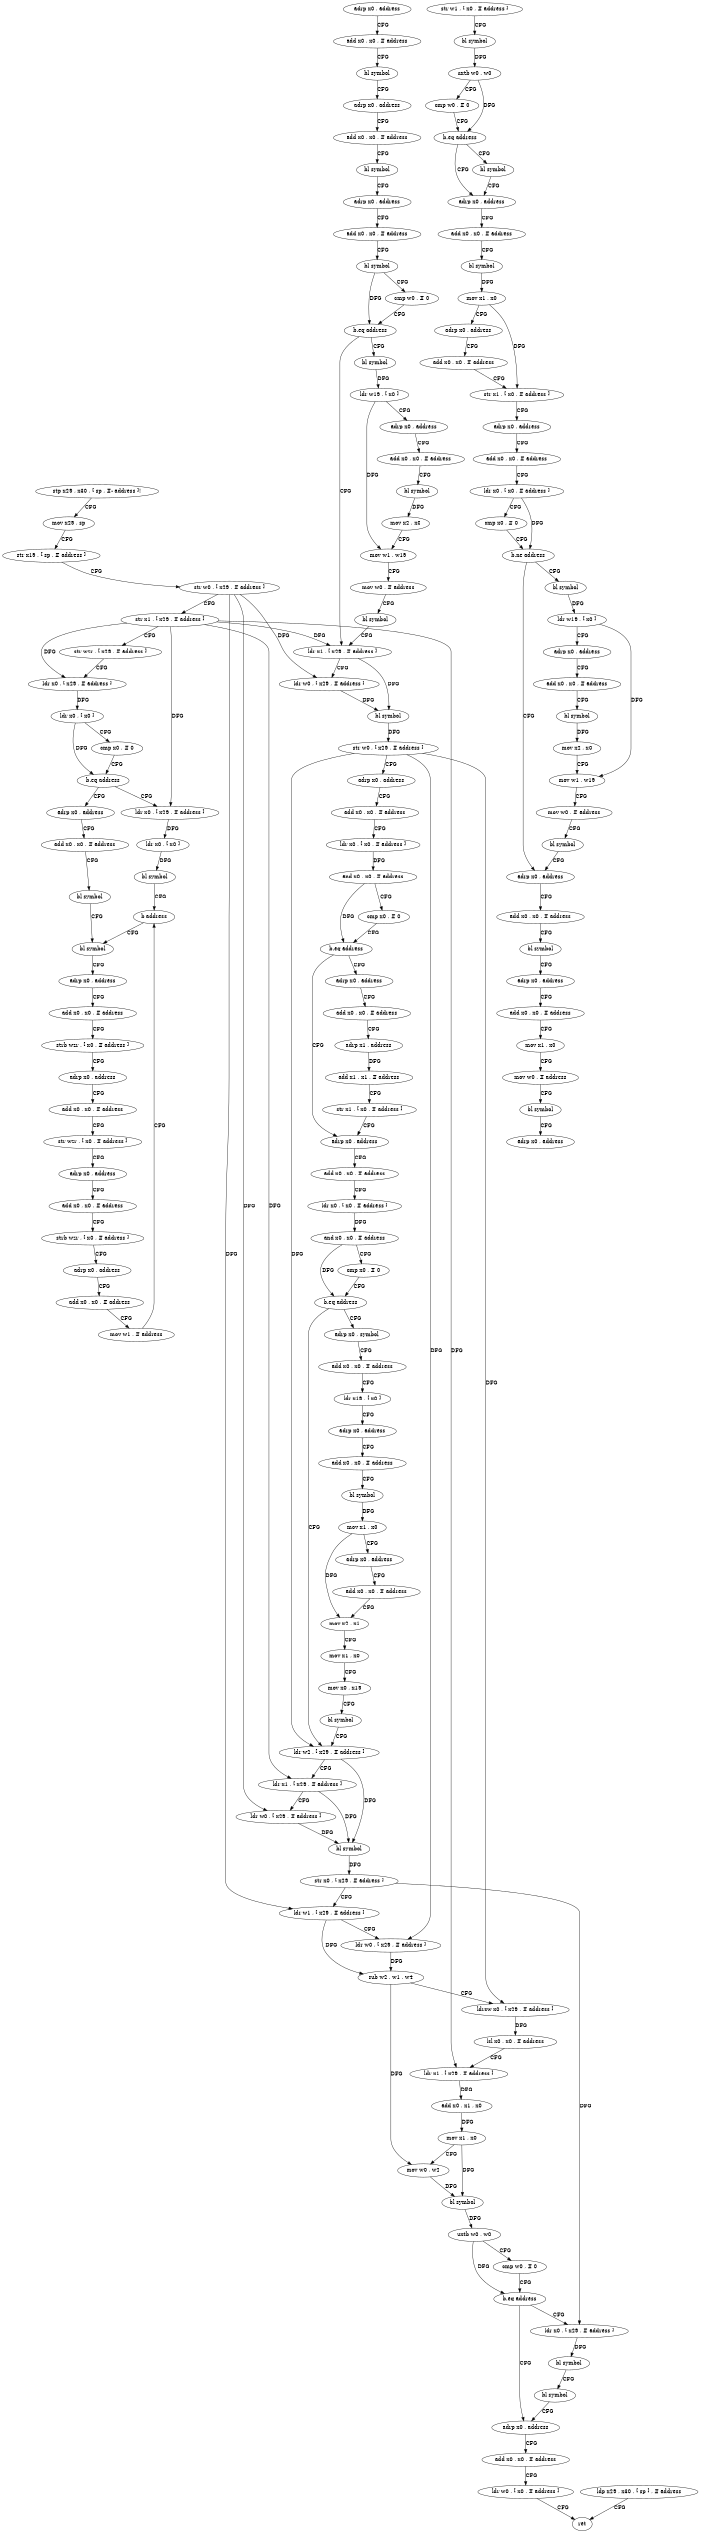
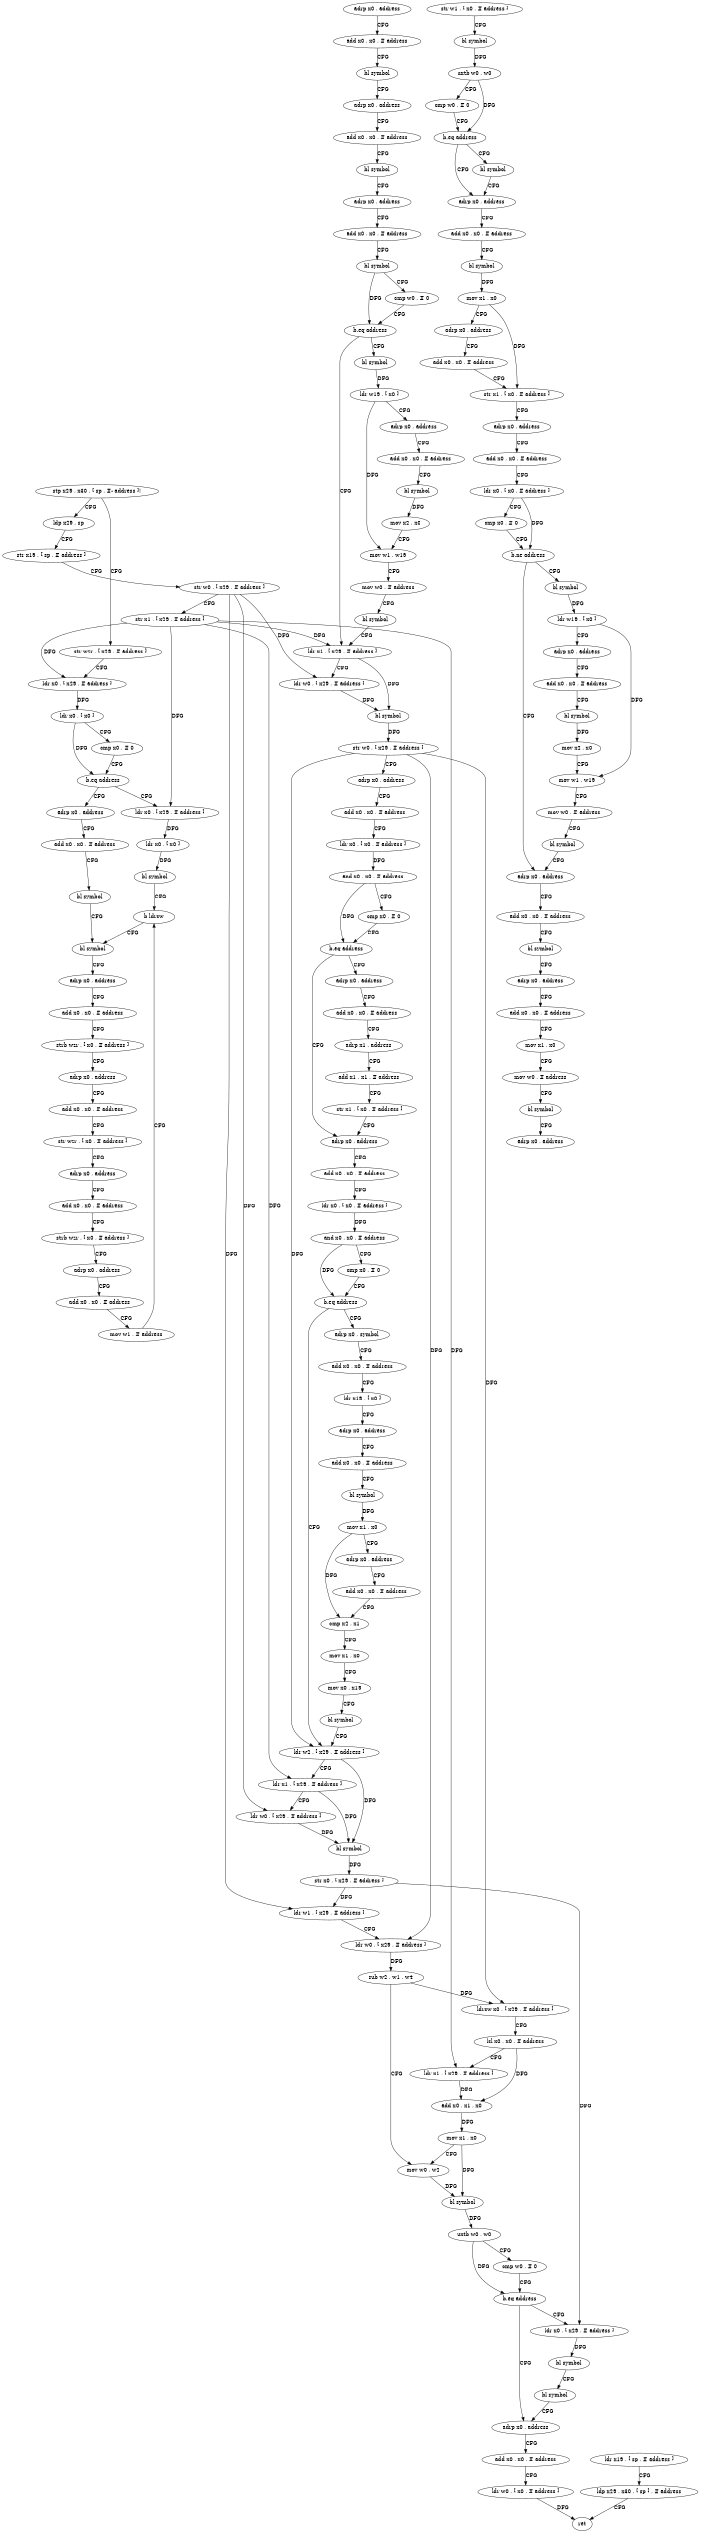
node "mov x29 , sp": label "mov x29 , sp" -> "ldp x29 , sp"
edge "str x1 , [ x29 , # address ]" -> "str wzr , [ x29 , # address ]": now "stp x29 , x30 , [ sp , #- address ]!" -> "str wzr , [ x29 , # address ]"
node "b address": label "b address" -> "b ldrsw"
edge "adrp x1 , address" -> "add x1 , x1 , # address": label "DFG" -> "CFG"
node "mov x2 , x1": label "mov x2 , x1" -> "cmp x2 , x1"
edge "str x0 , [ x29 , # address ]" -> "ldr w1 , [ x29 , # address ]": label "CFG" -> "DFG"
edge "ldr w1 , [ x29 , # address ]" -> "sub w2 , w1 , w4": removed, label "DFG"
edge "sub w2 , w1 , w4" -> "ldrsw x0 , [ x29 , # address ]": label "CFG" -> "DFG"
edge "ldrsw x0 , [ x29 , # address ]" -> "lsl x0 , x0 , # address": label "DFG" -> "CFG"
edge "sub w2 , w1 , w4" -> "mov w0 , w2": label "DFG" -> "CFG"
edge "lsl x0 , x0 , # address" -> "add x0 , x1 , x0": added, label "DFG"
node "ldr x19 , [ sp , # address ]": added
edge "ldr w0 , [ x0 , # address ]" -> "ret": label "CFG" -> "DFG"
